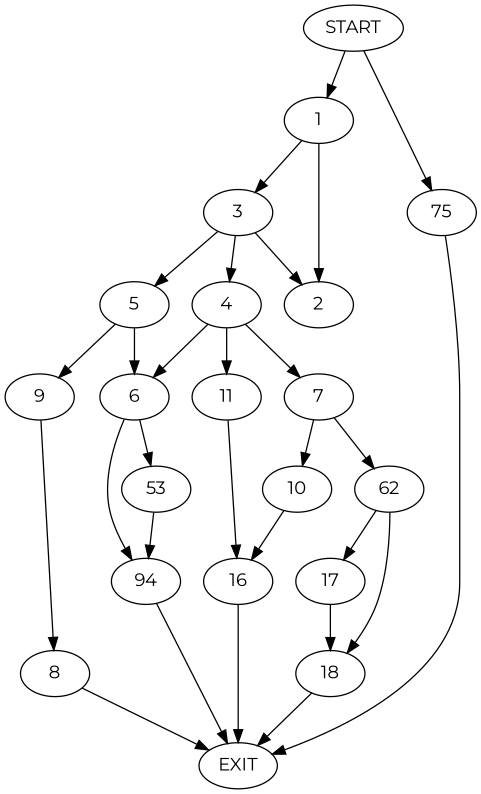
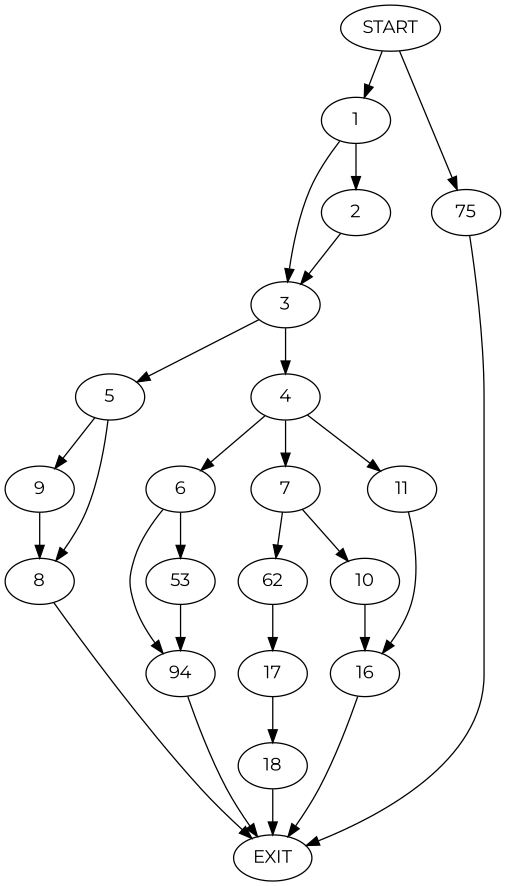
edge "3" -> "2": reversed
edge "5" -> "6": now "5" -> "8"
edge "62" -> "18": removed
